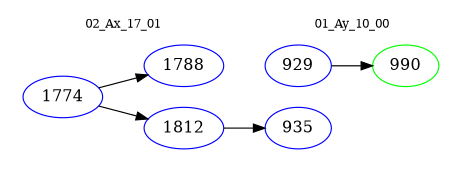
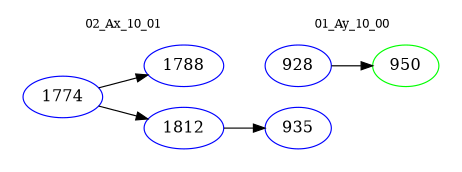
cluster "02_Ax_17_01": label "02_Ax_17_01" -> "02_Ax_10_01"
node "929": label "929" -> "928"
node "990": label "990" -> "950"
